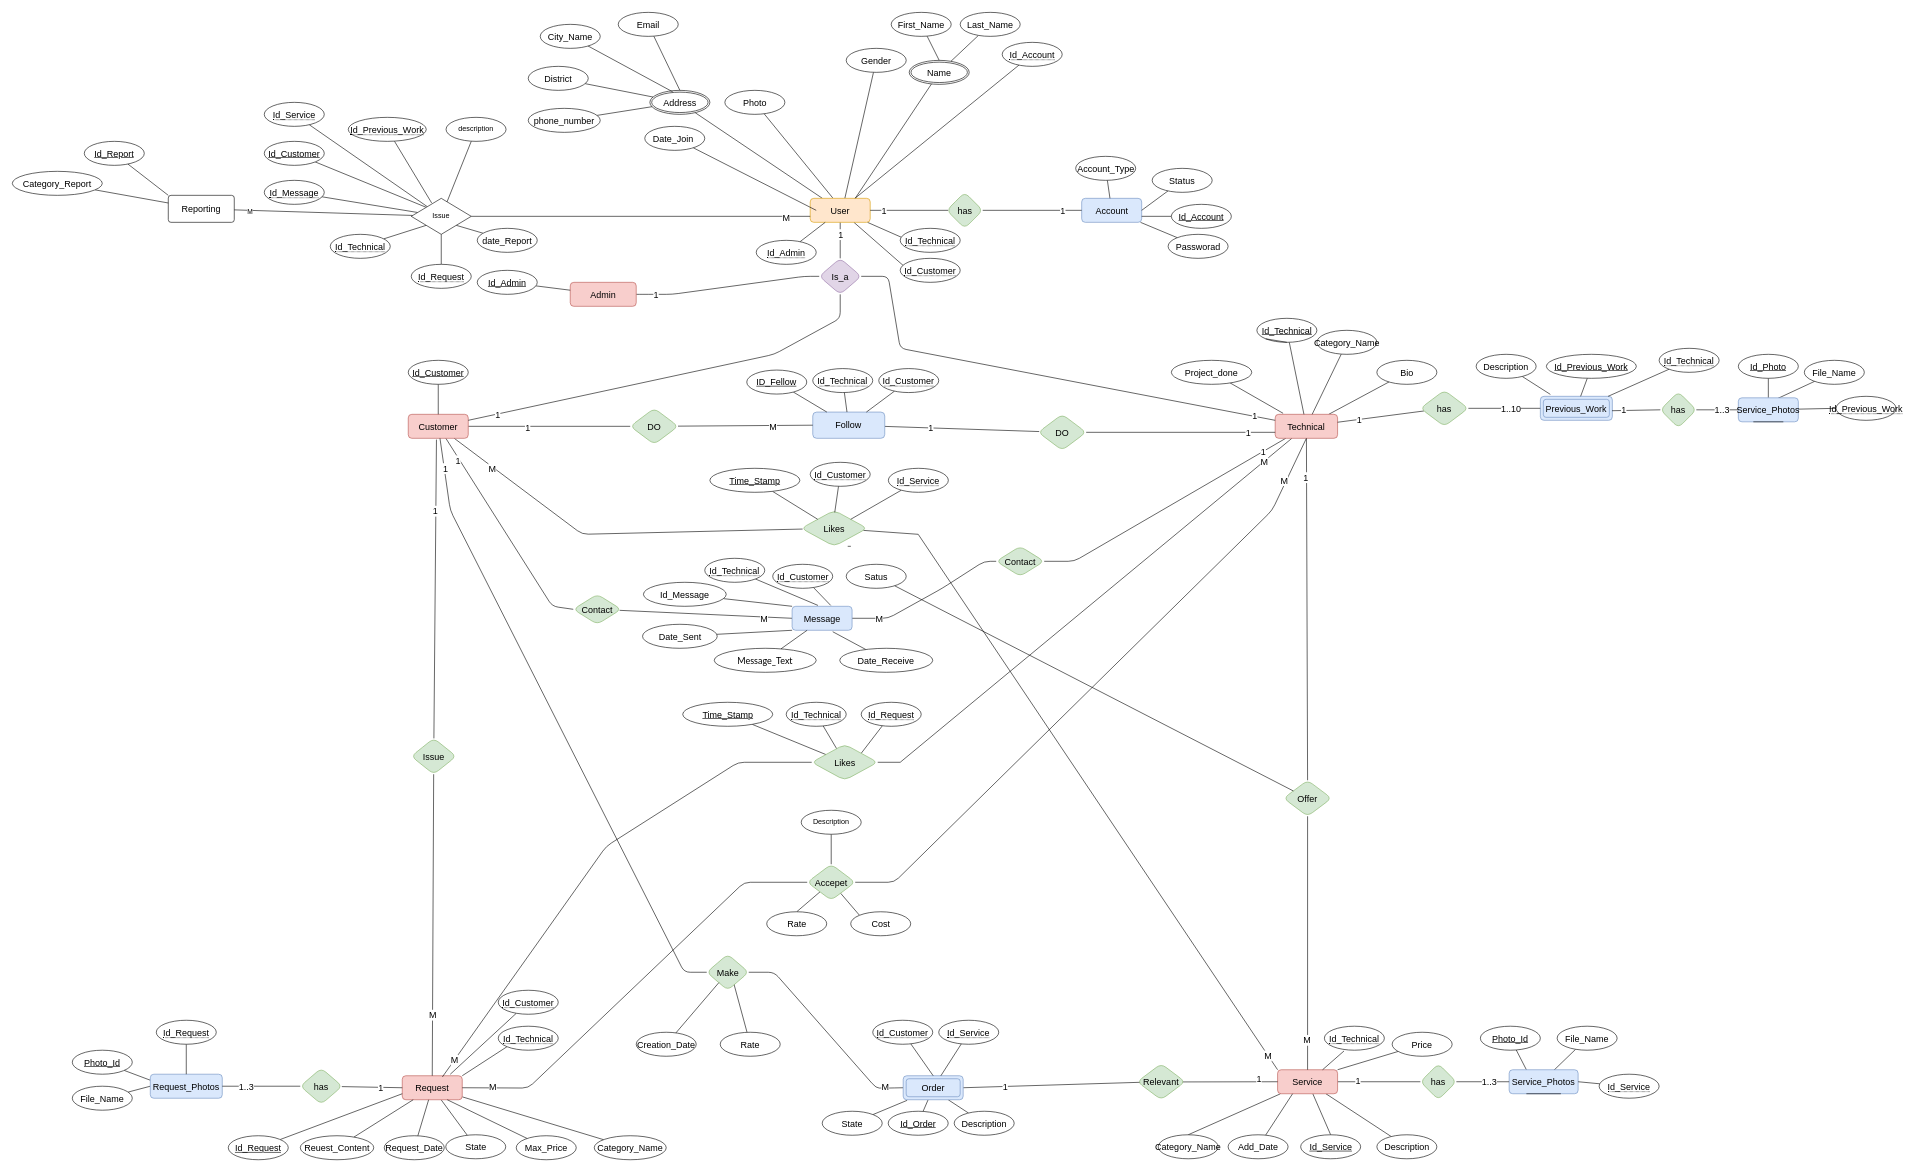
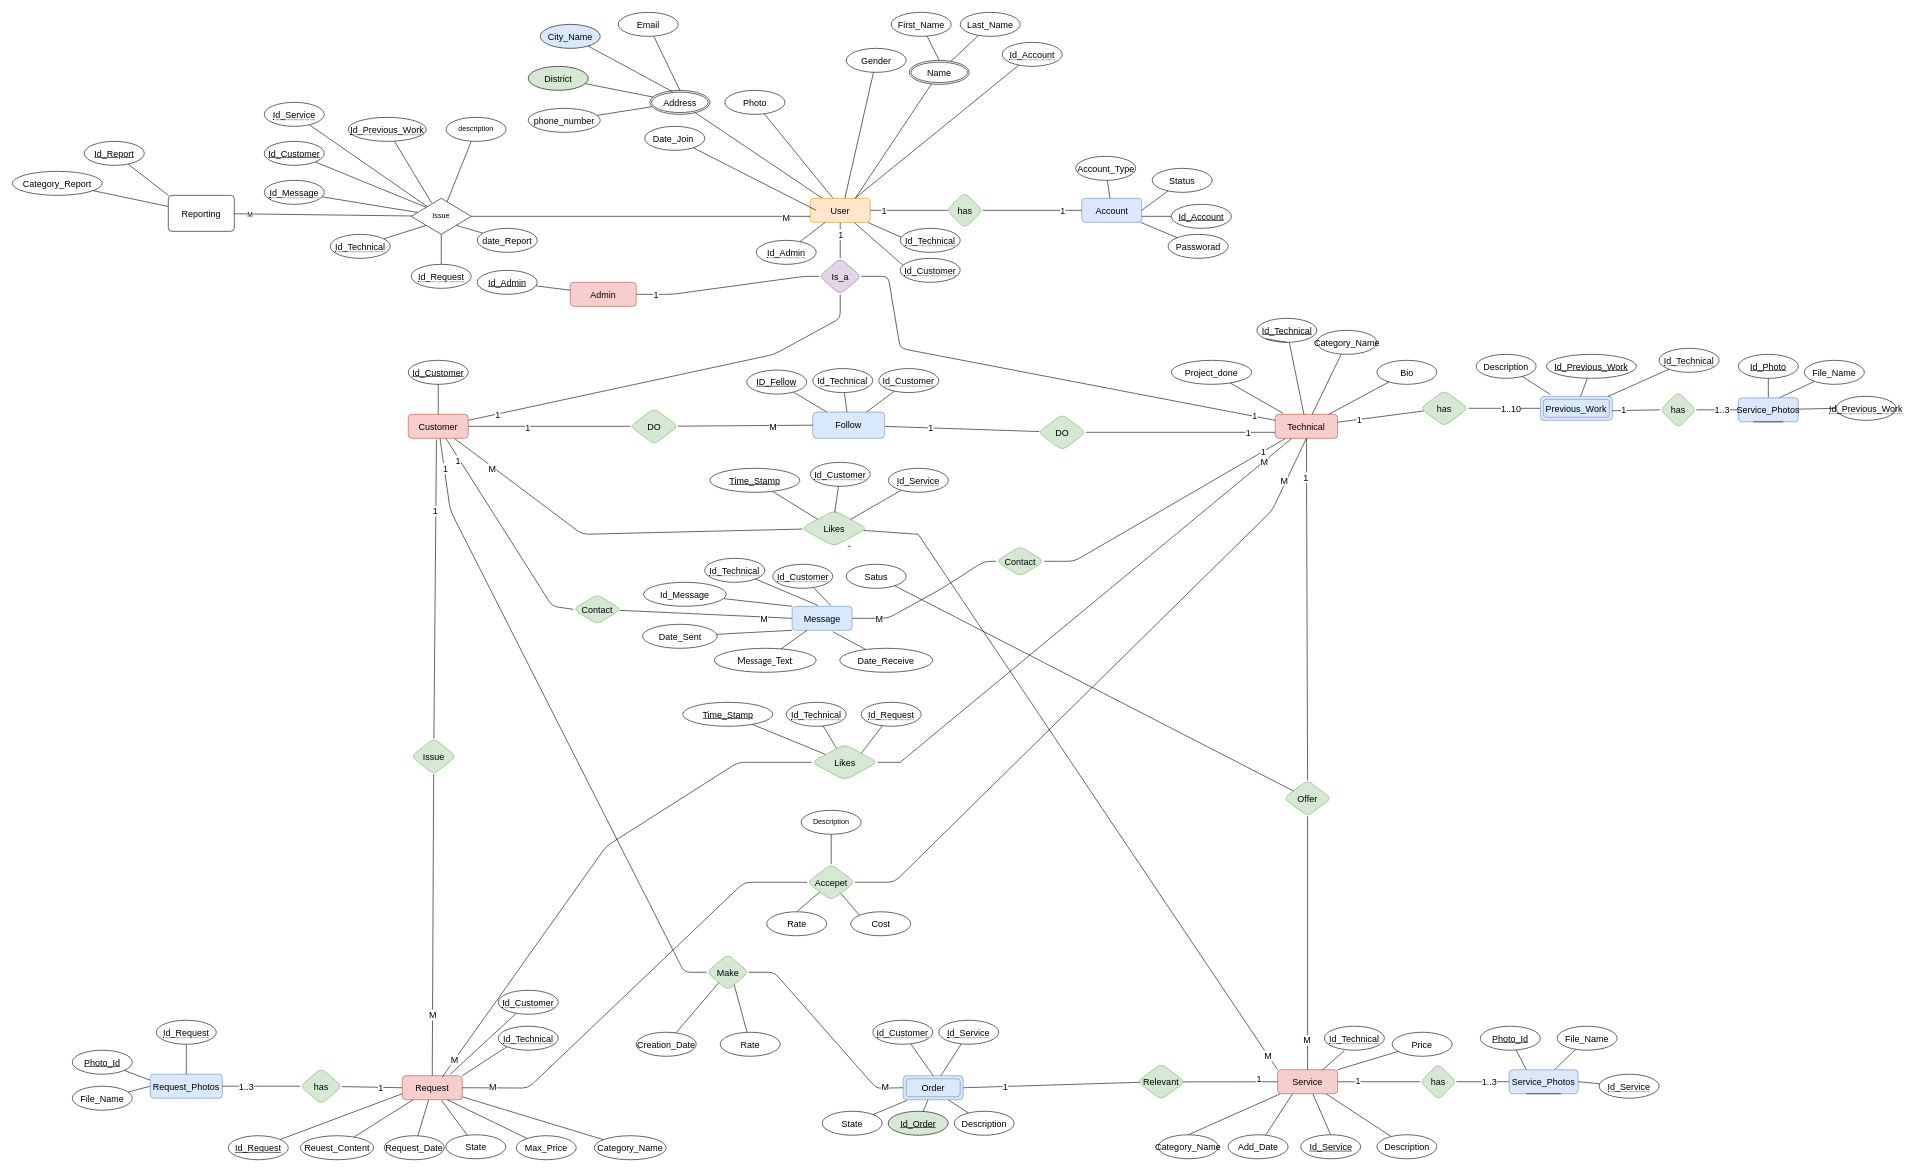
node "City_Name": fillcolor #ffffff -> #dae8fc
node "District": fillcolor #ffffff -> #d5e8d4
node "Reporting": size 66x27 -> 66x36
node "Id_Order": fillcolor #ffffff -> #d5e8d4
